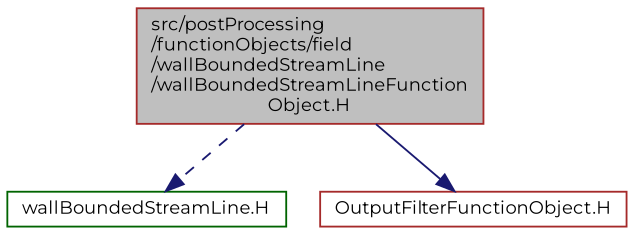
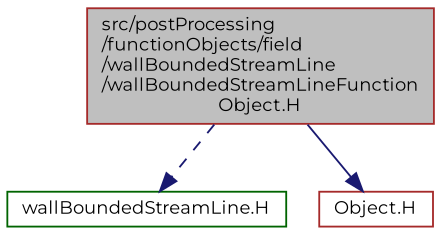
node "OutputFilterFunctionObject.H": label "OutputFilterFunctionObject.H" -> "Object.H"
